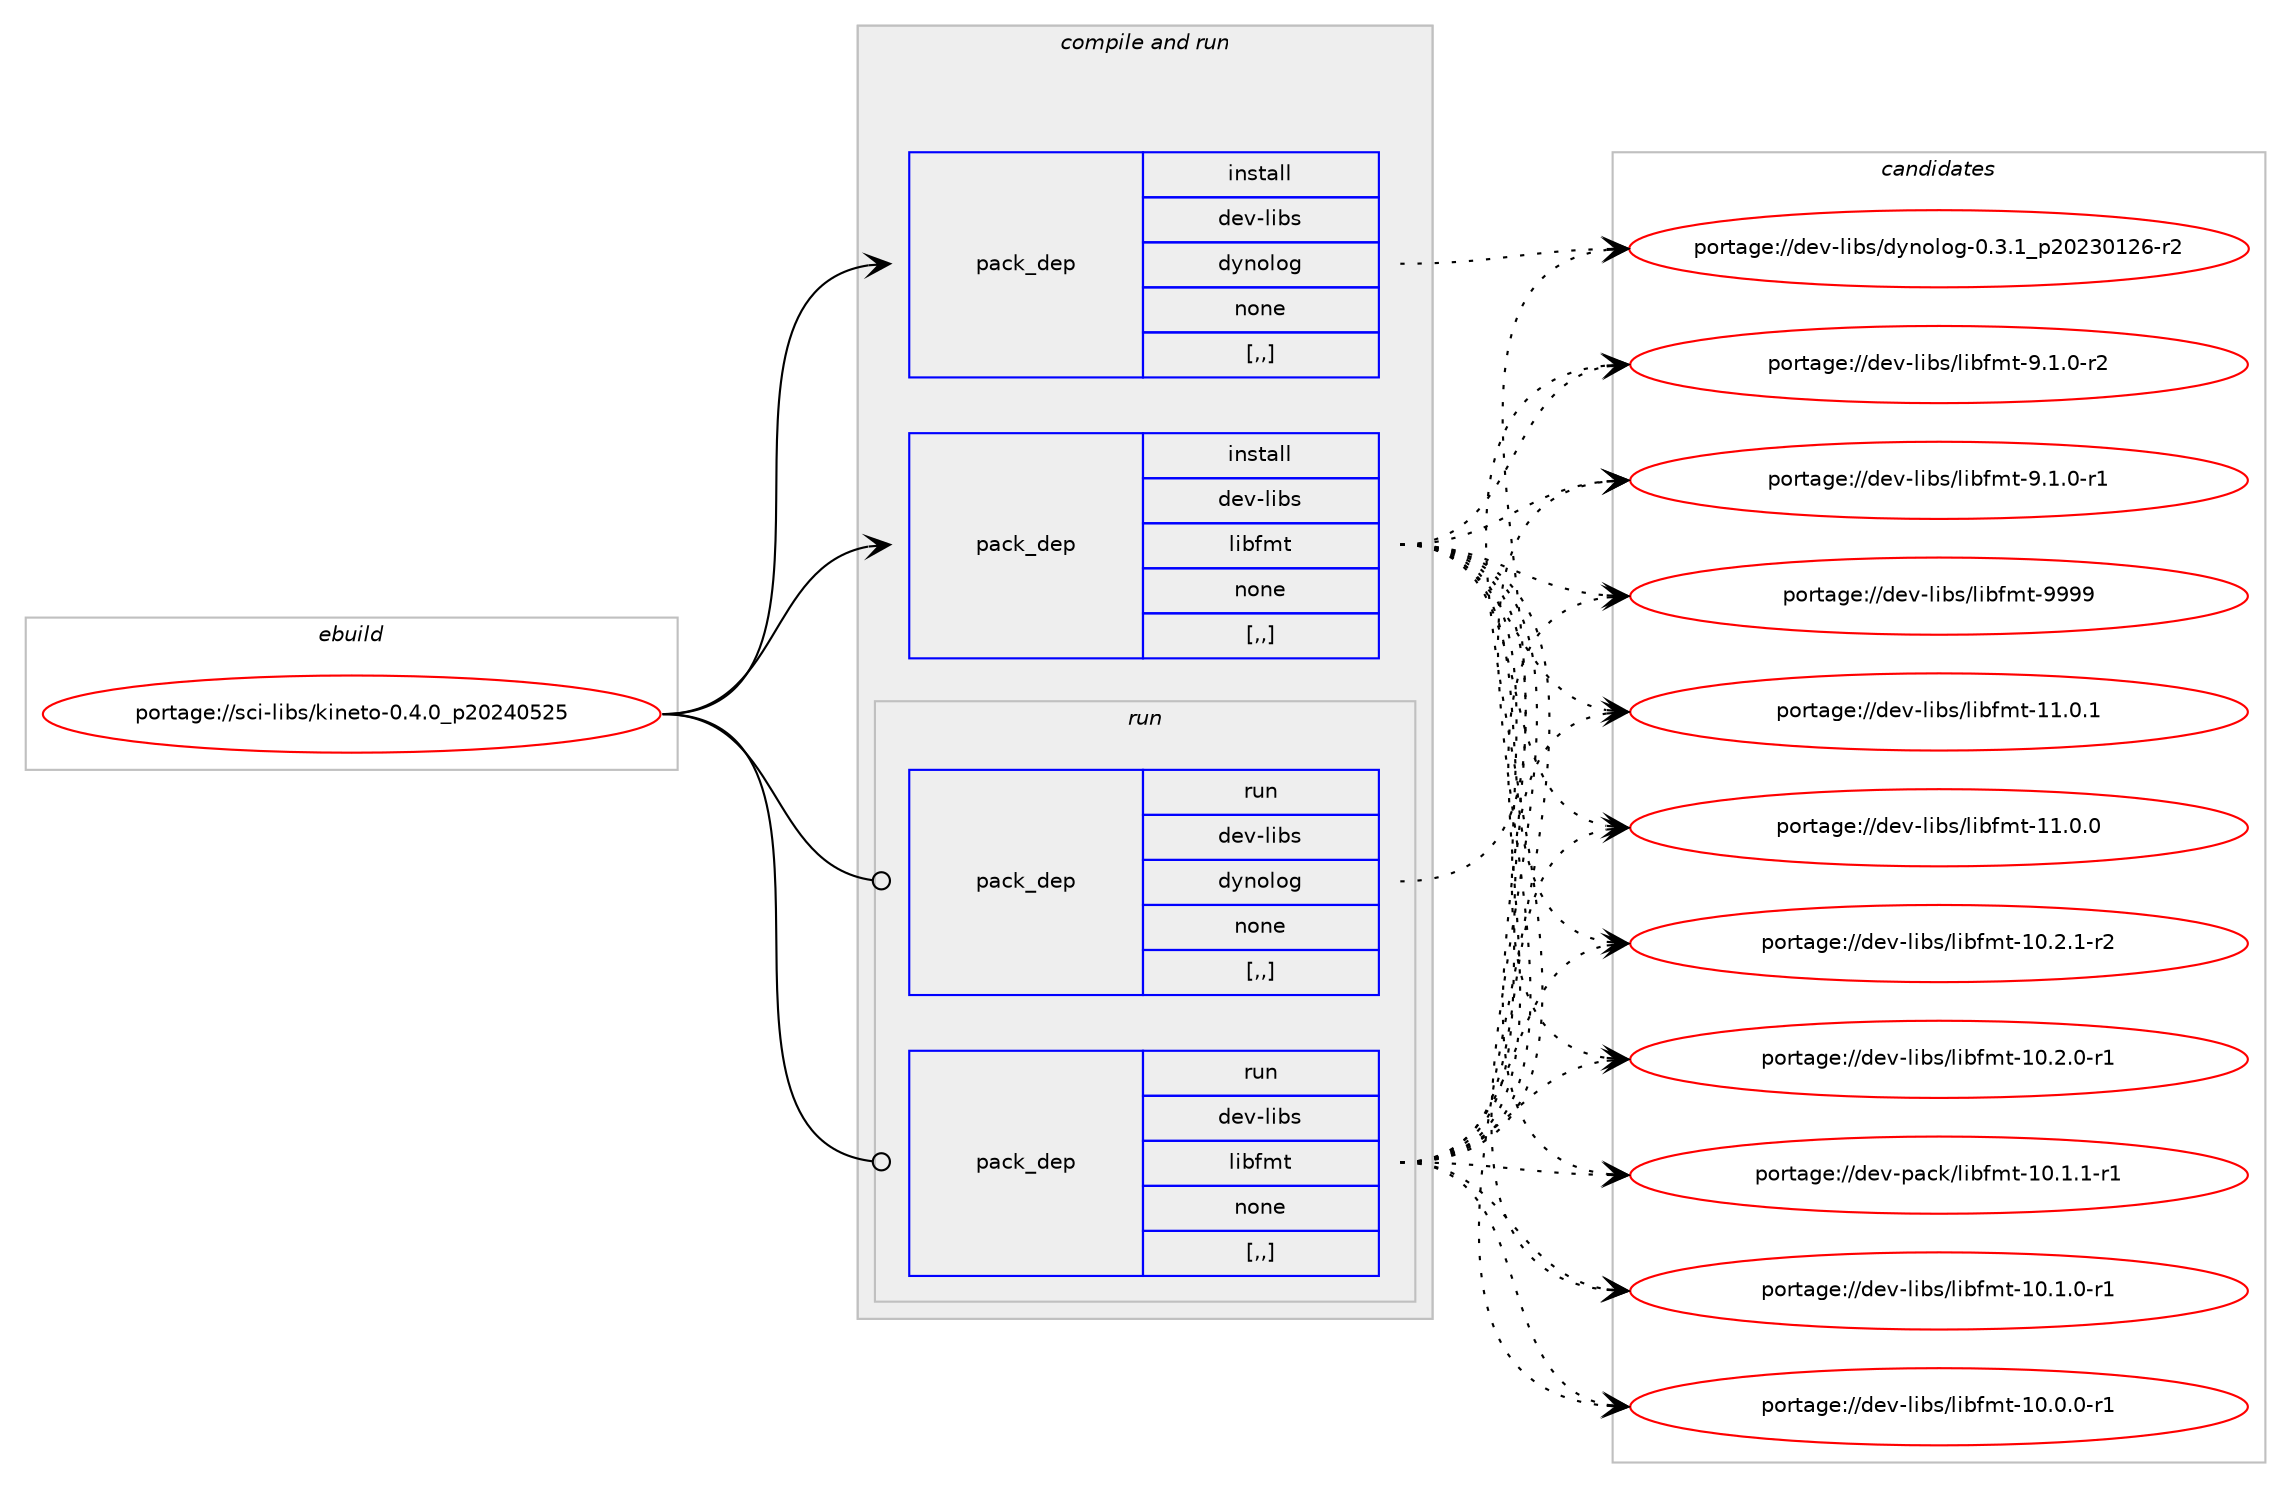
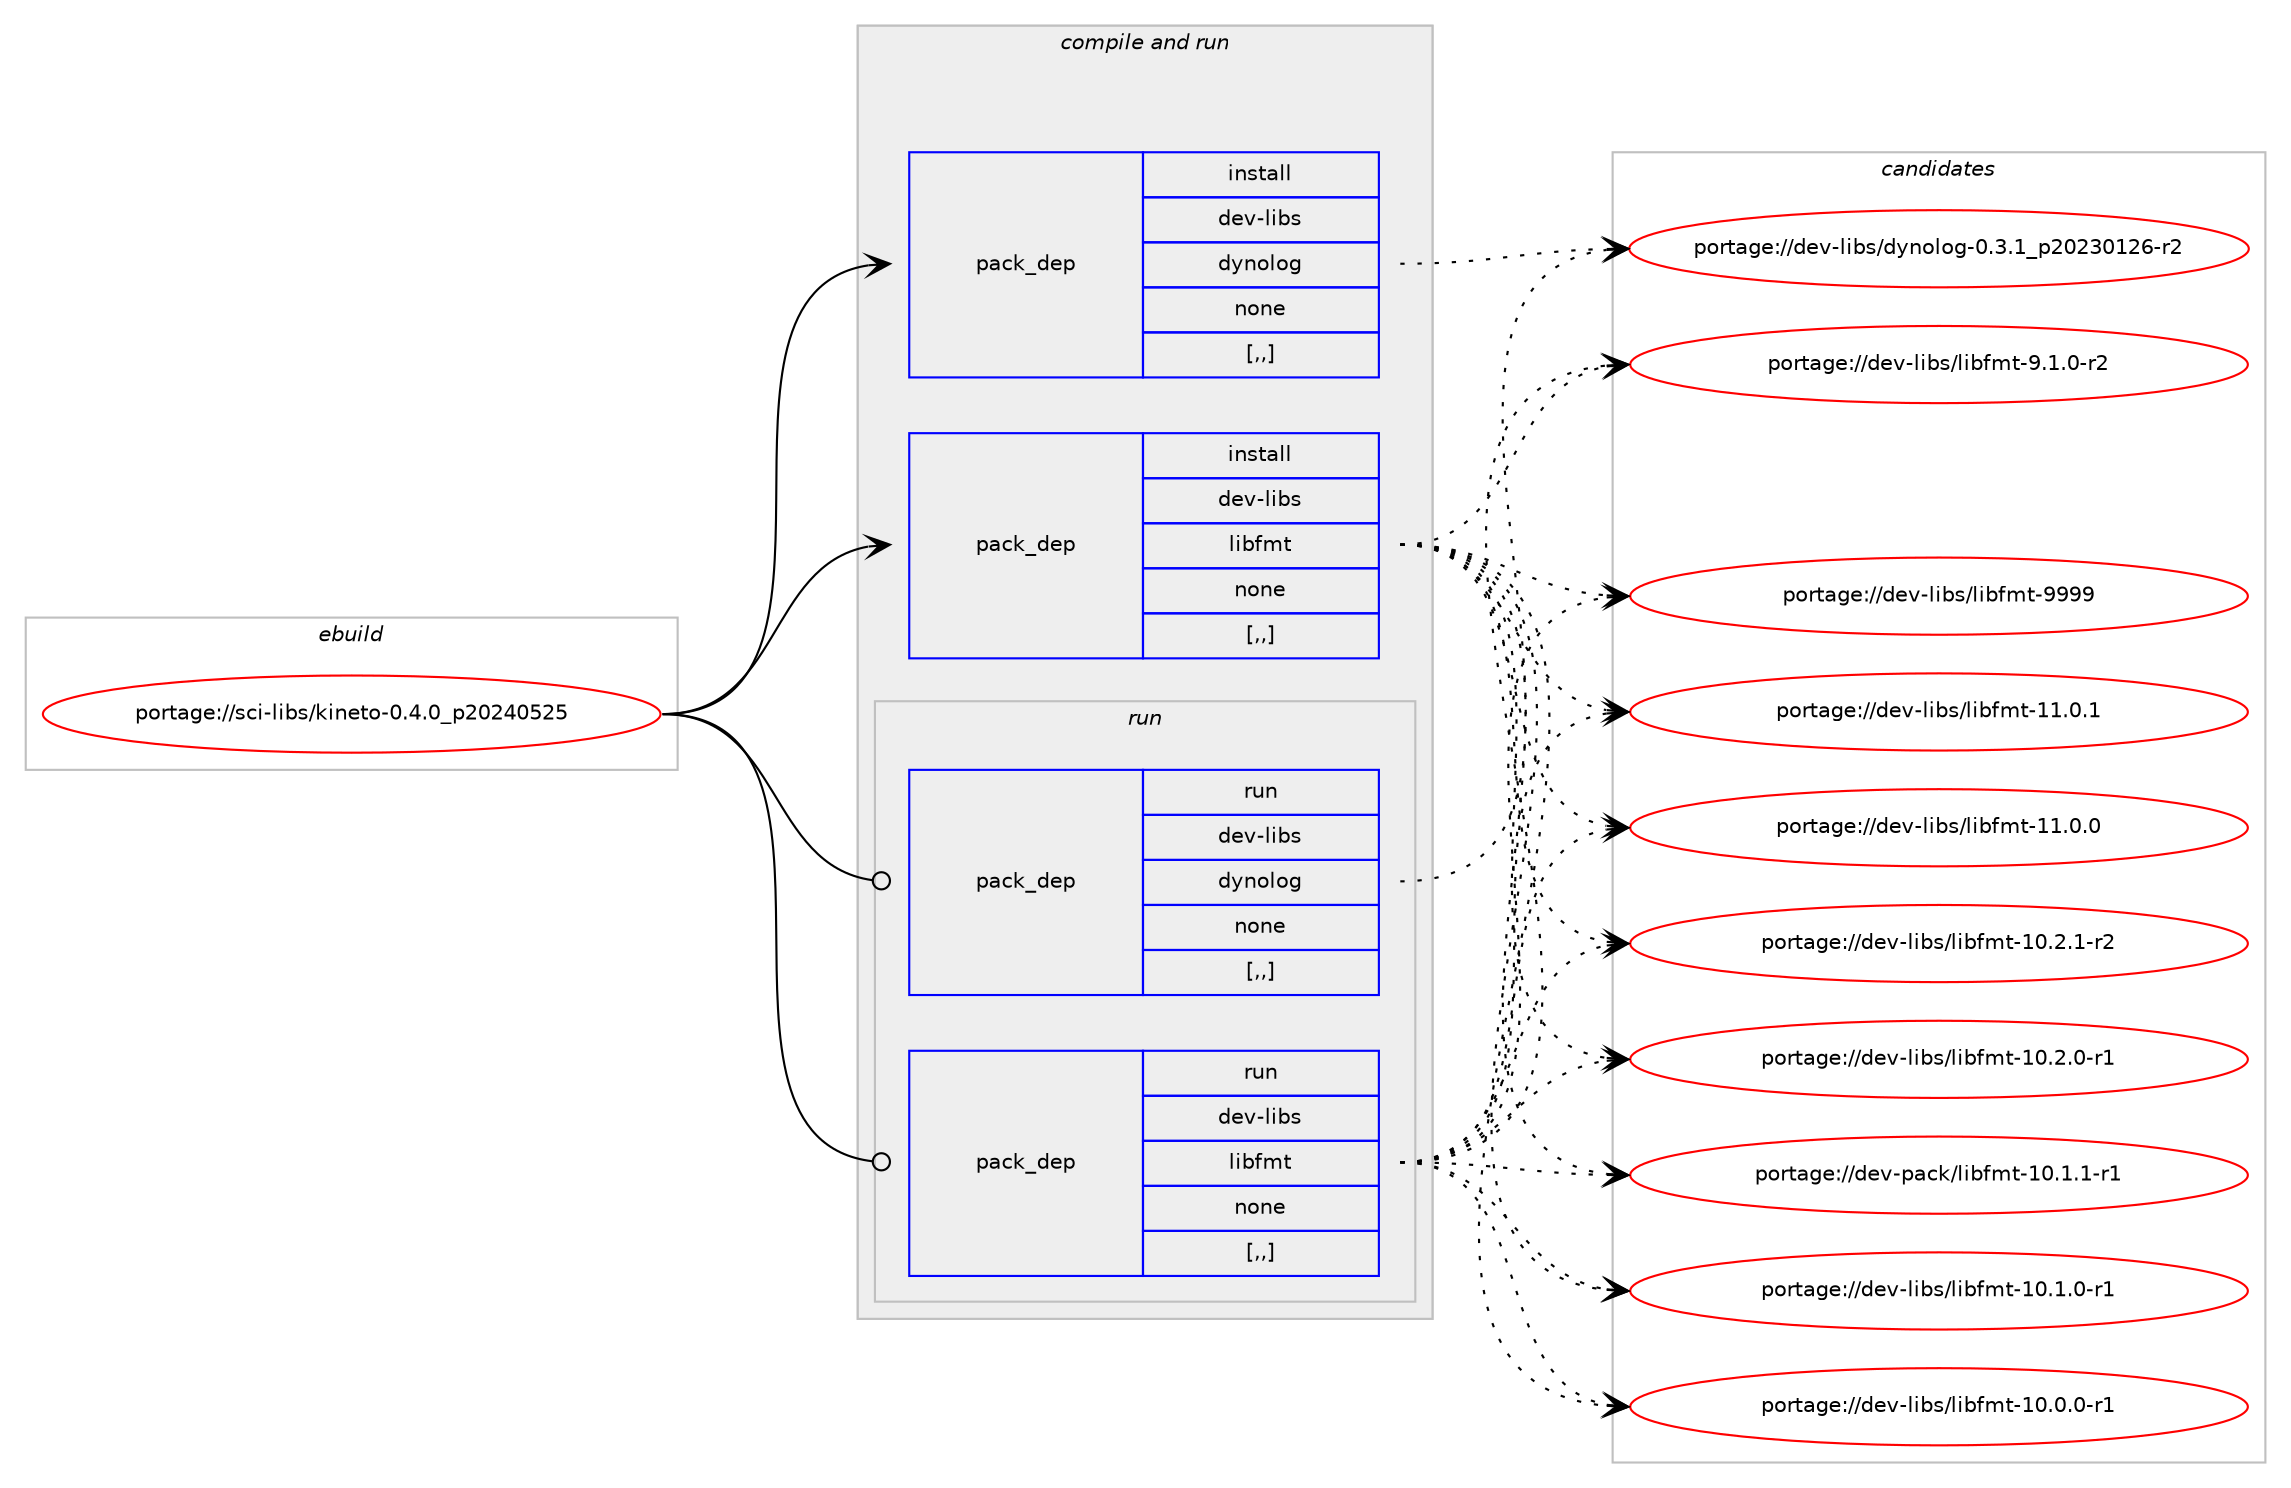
node "portage://dev-libs/libfmt-9.1.0-r1": removed
